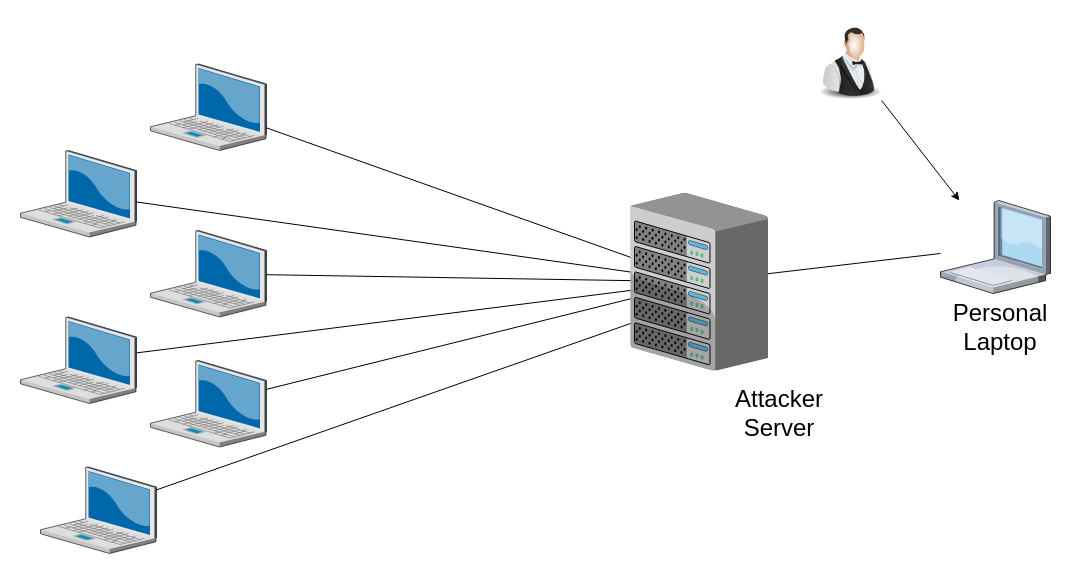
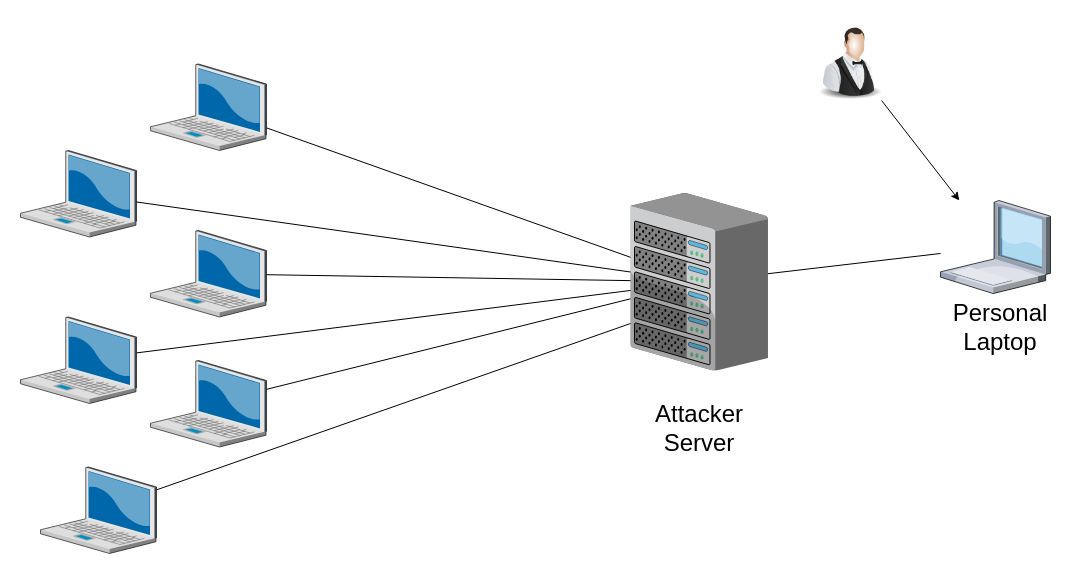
node "Attacker Server": moved (779, 414) -> (699, 429)
